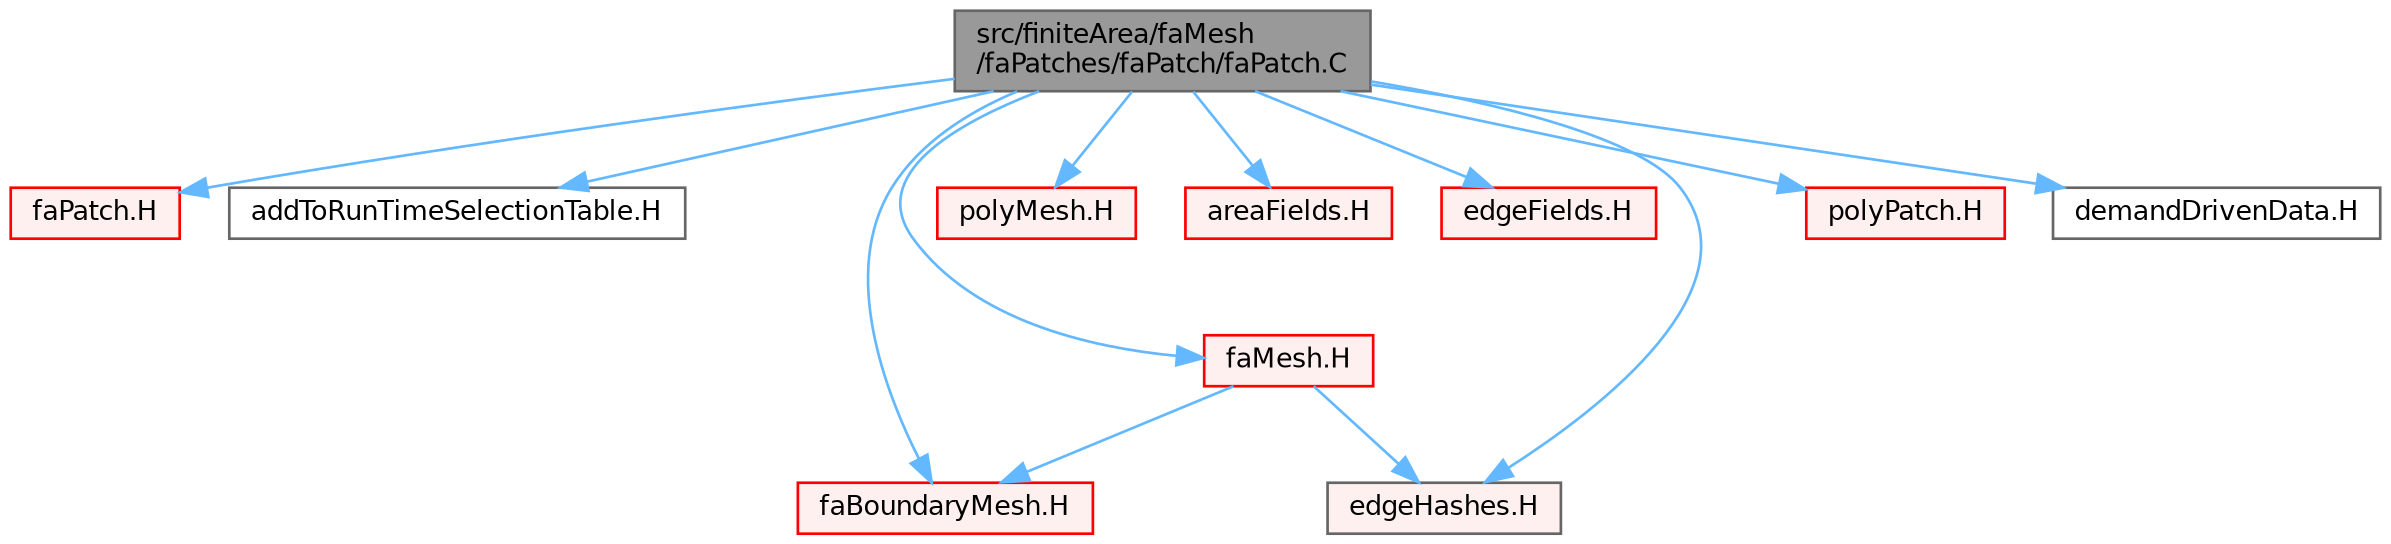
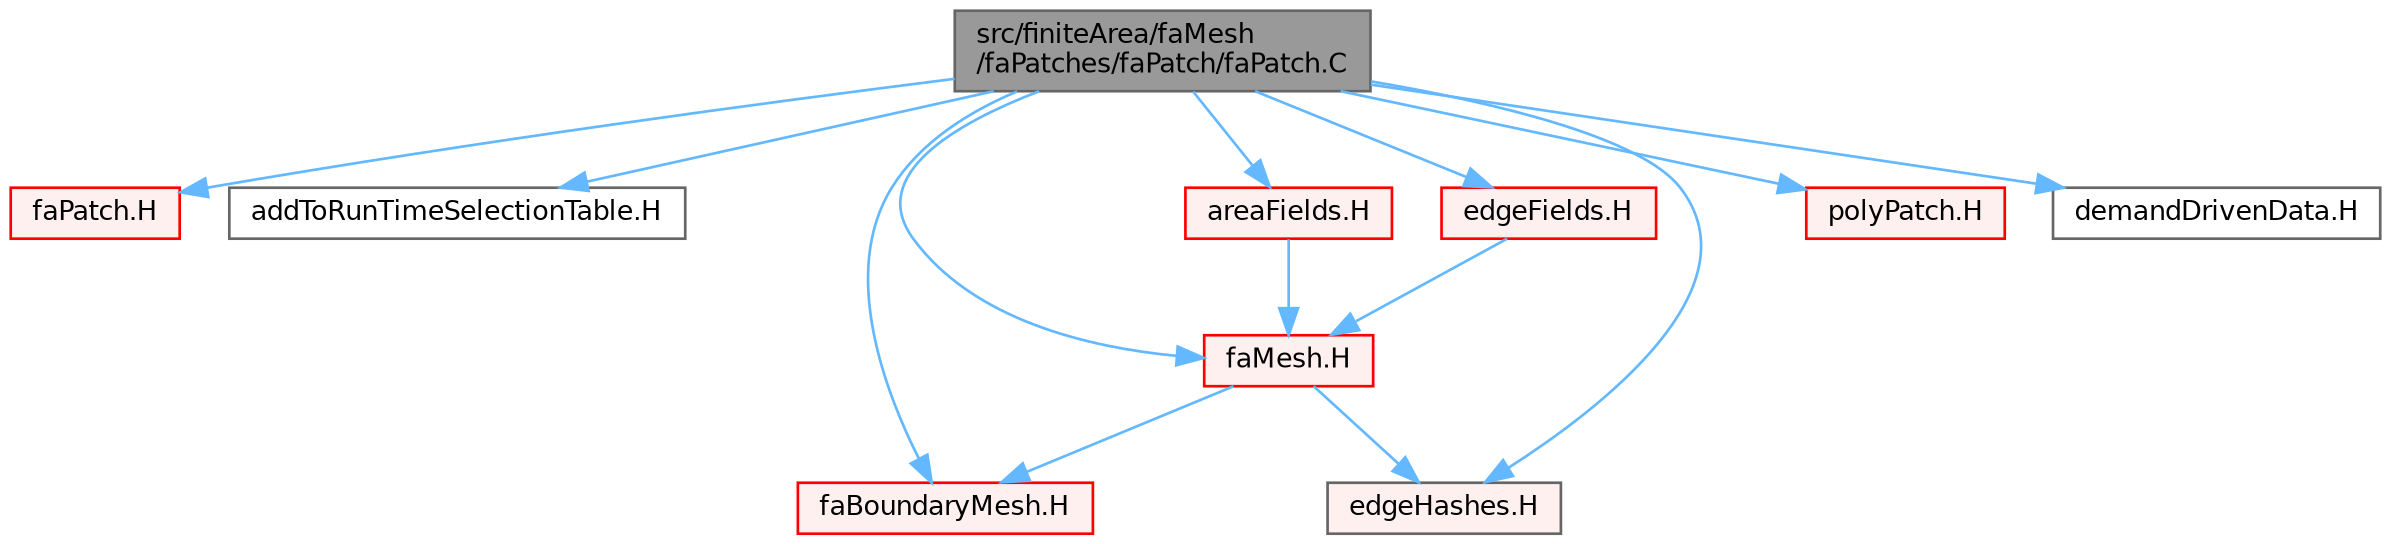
node "polyMesh.H": removed
edge "areaFields.H" -> "faMesh.H": added
edge "edgeFields.H" -> "faMesh.H": added
